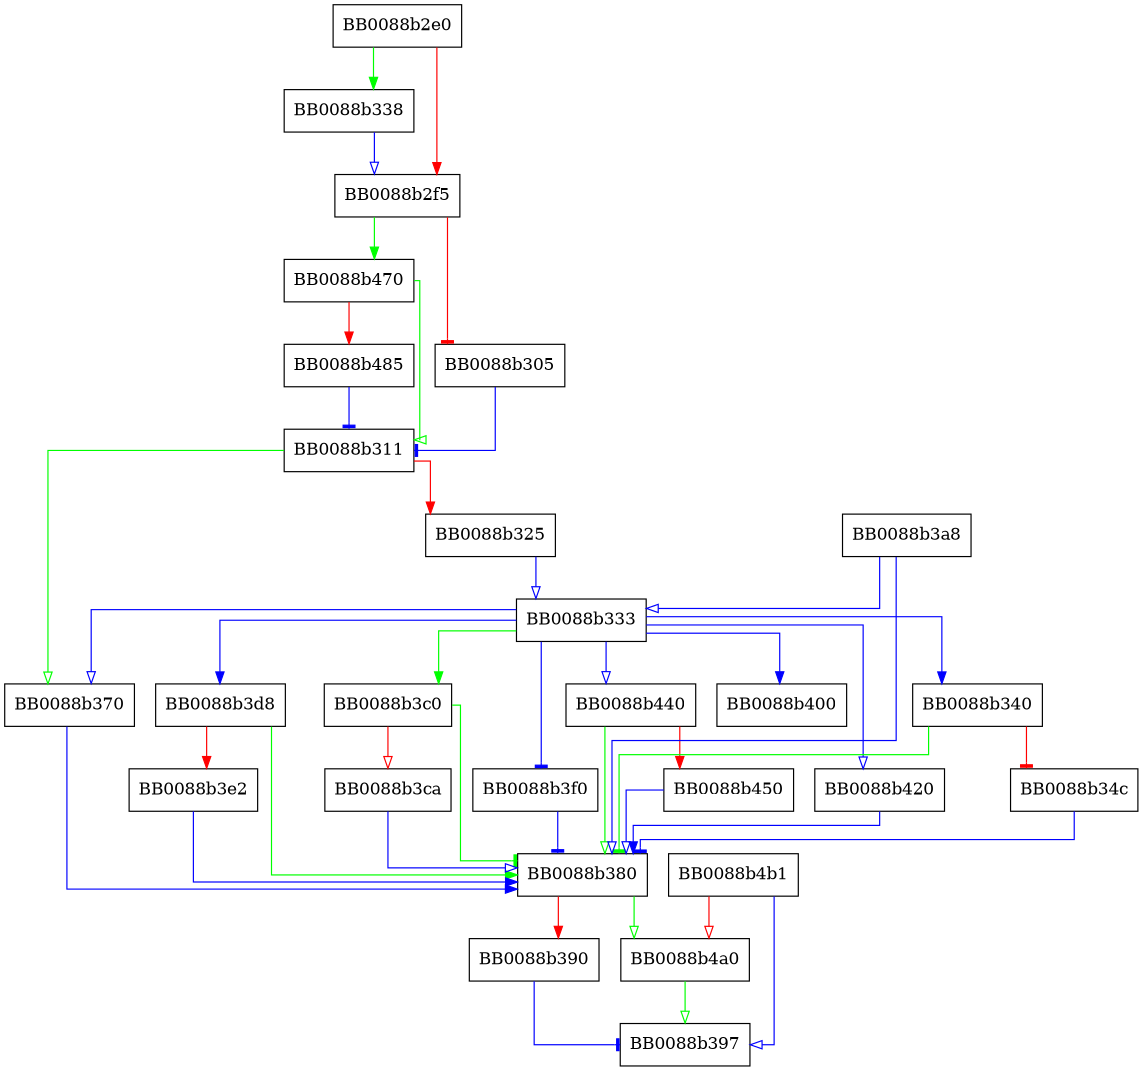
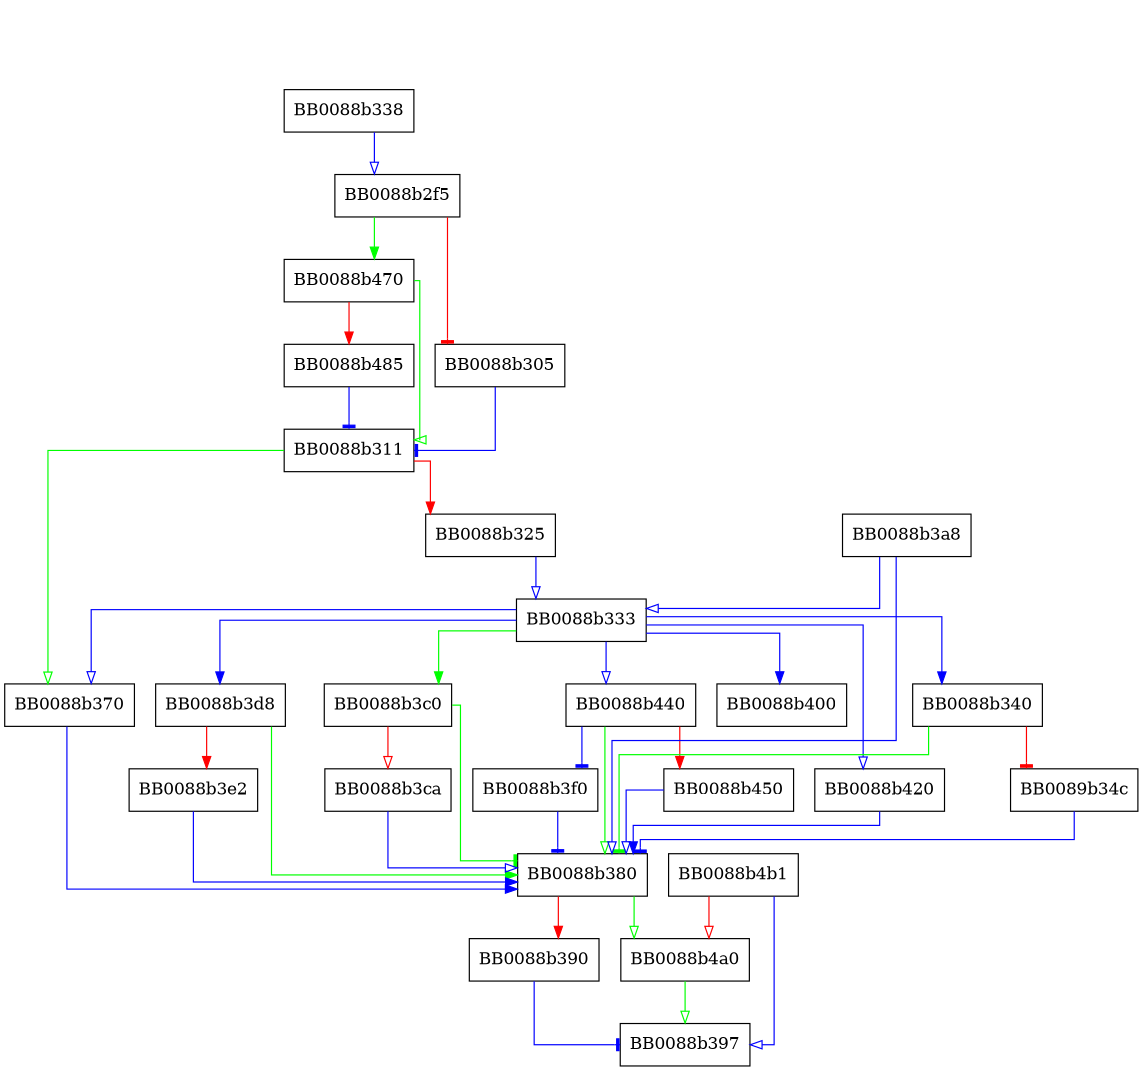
node "BB0088b2e0": removed
edge "BB0088b333" -> "BB0088b3f0": now "BB0088b440" -> "BB0088b3f0"
node "BB0088b34c": label "BB0088b34c" -> "BB0089b34c"
